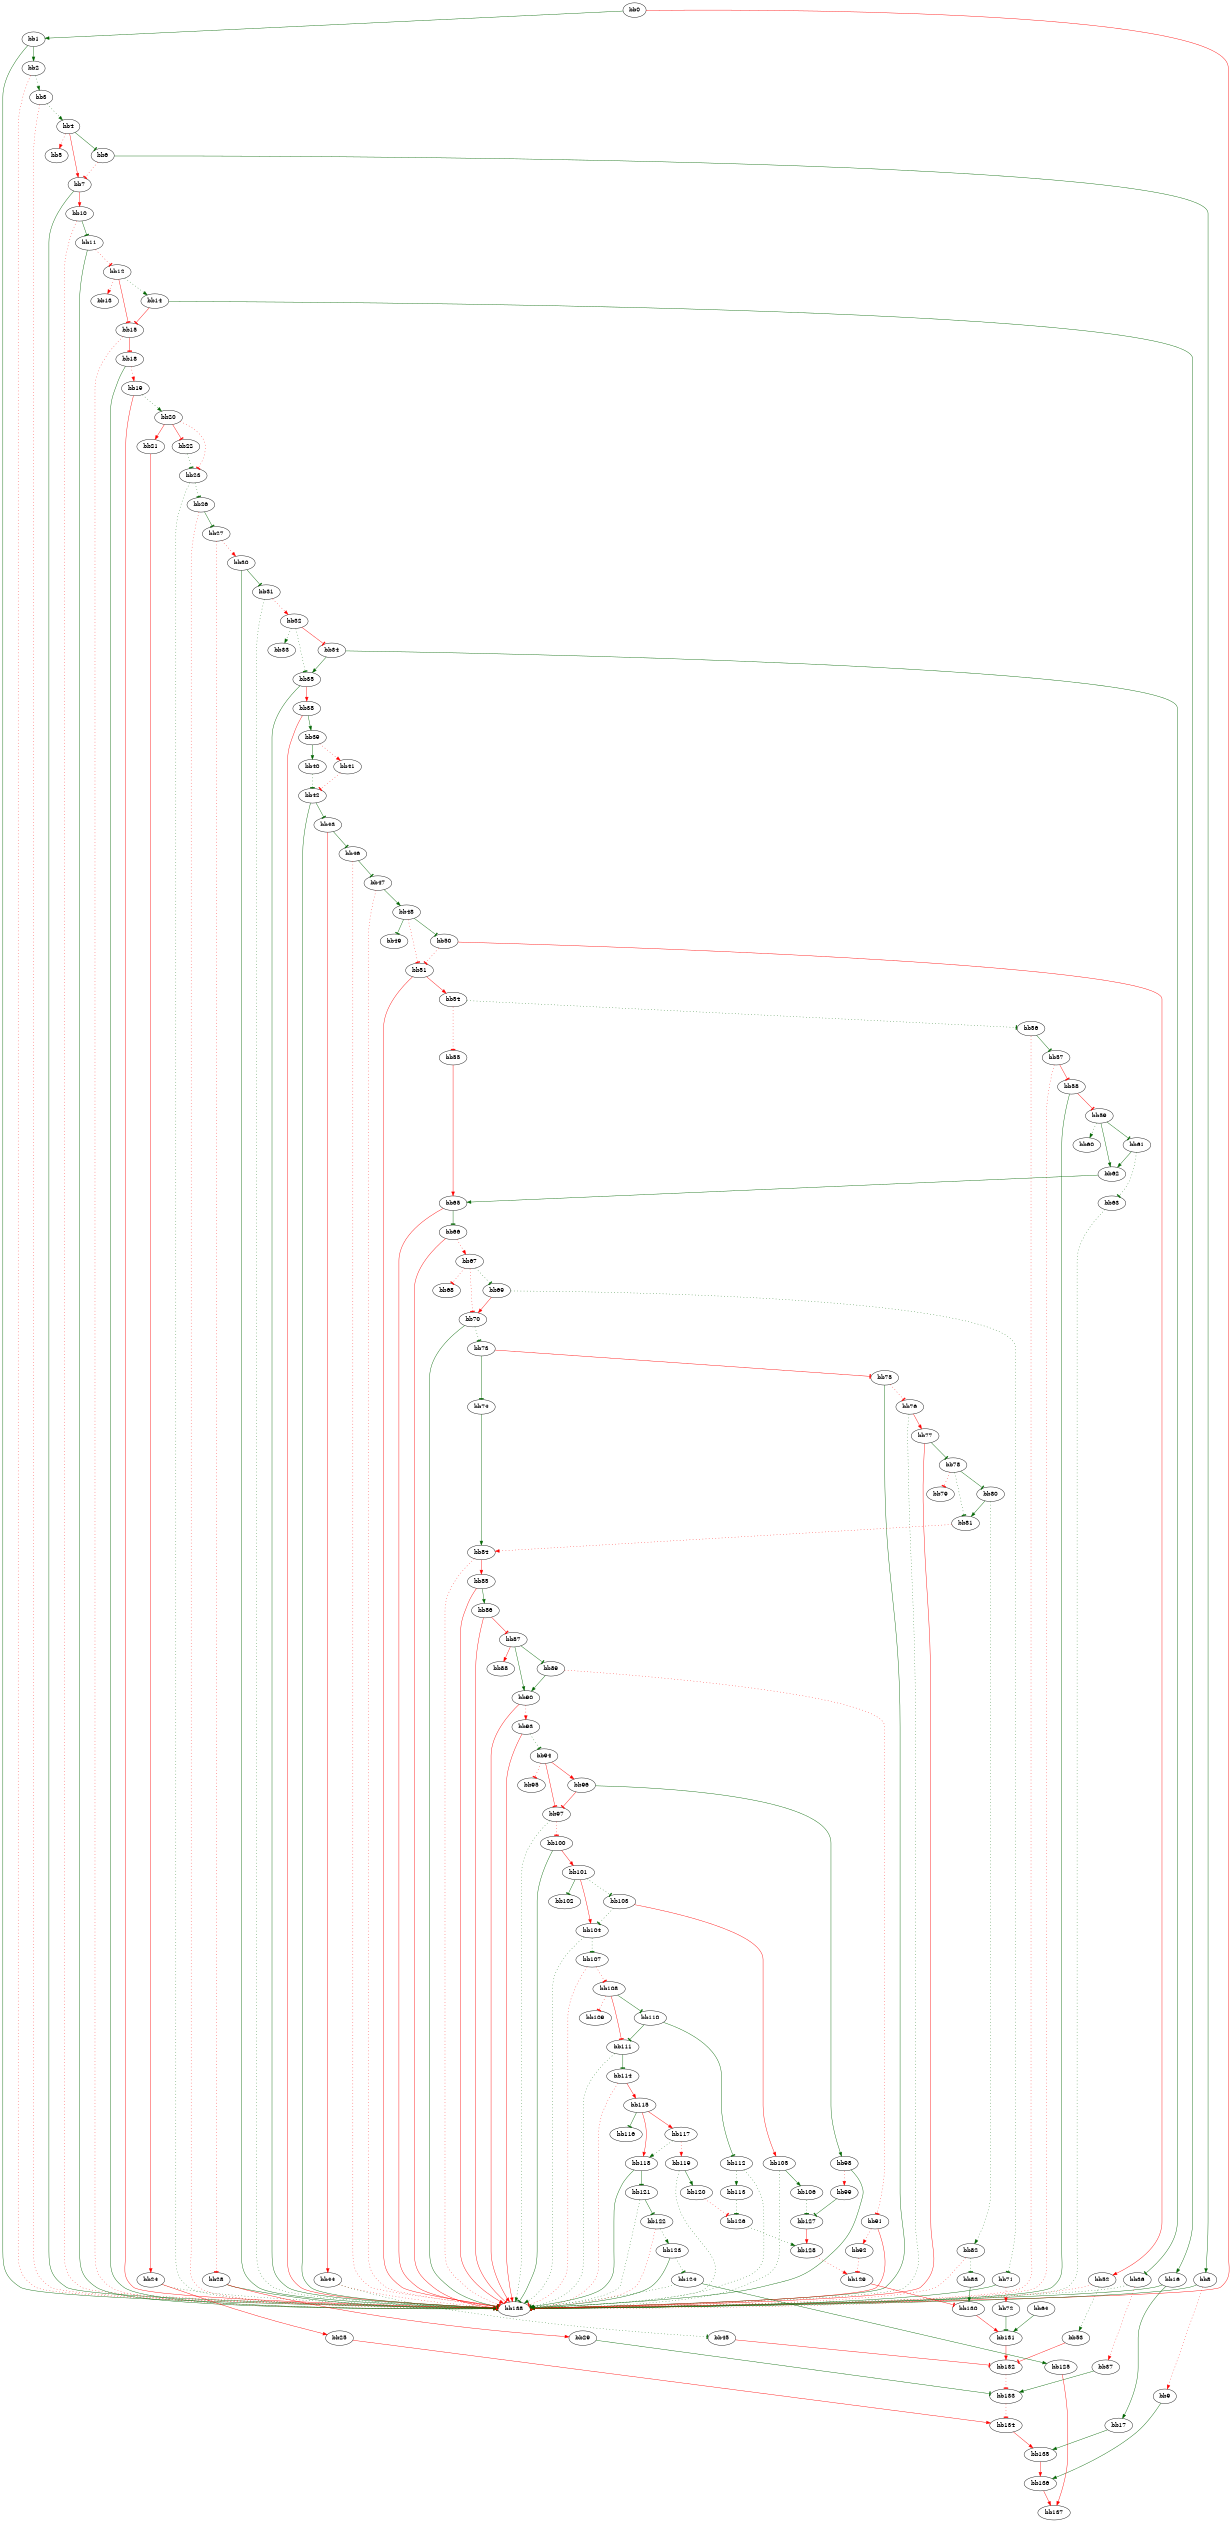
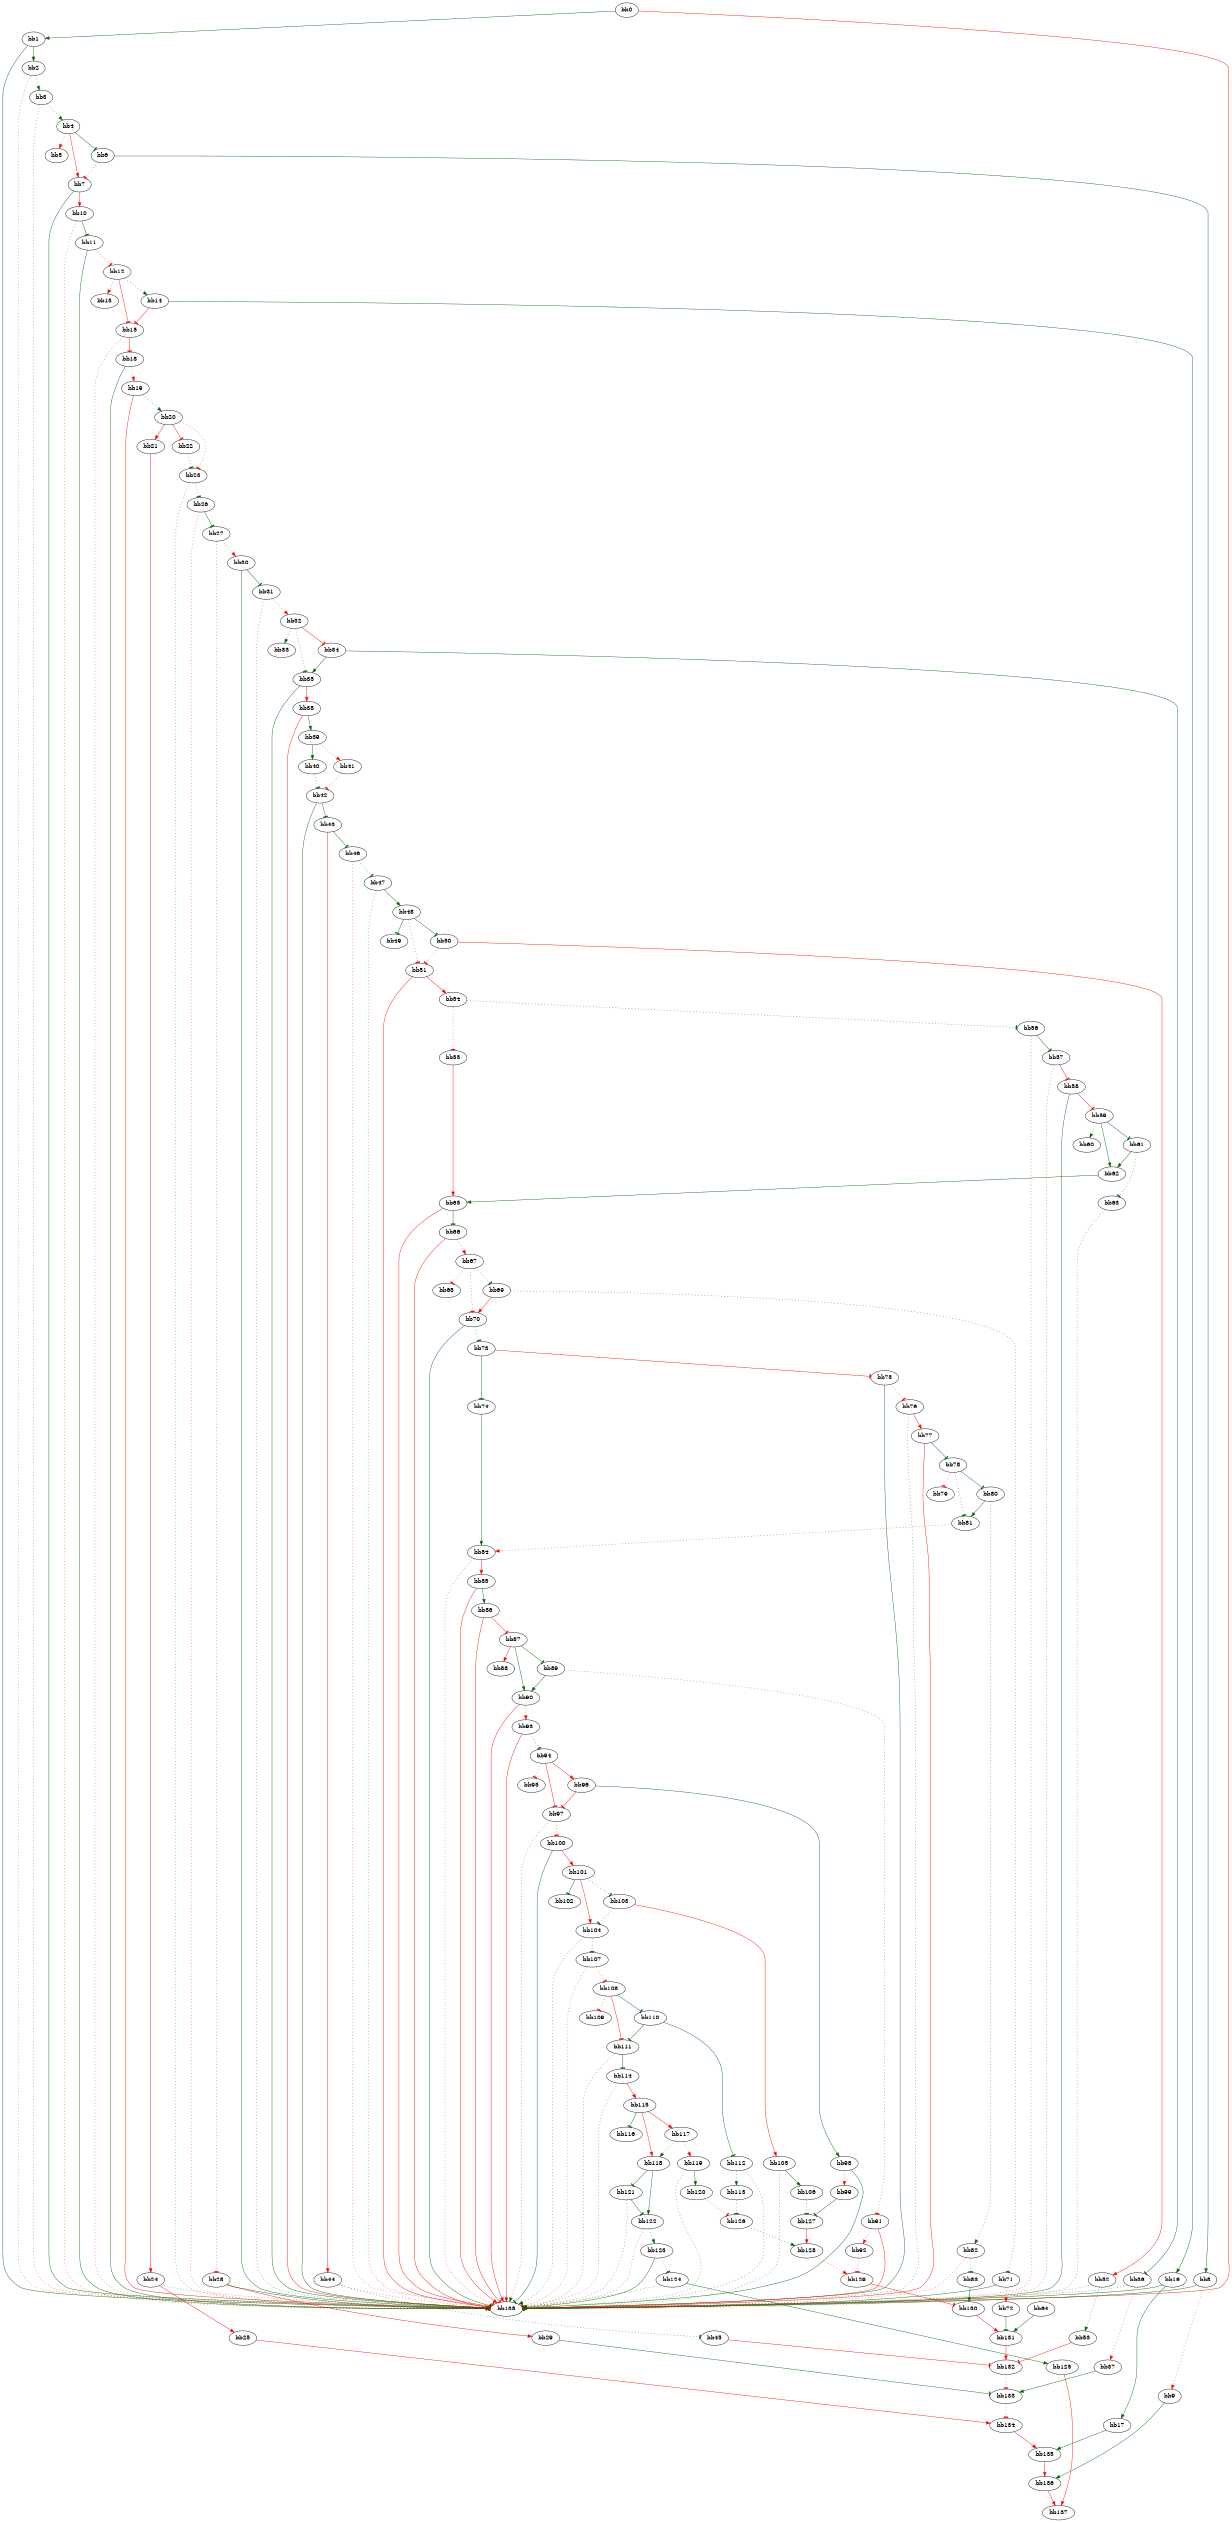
edge "bb46" -> "bb47": style solid -> dotted
edge "bb118" -> "bb138": now "bb118" -> "bb122"
